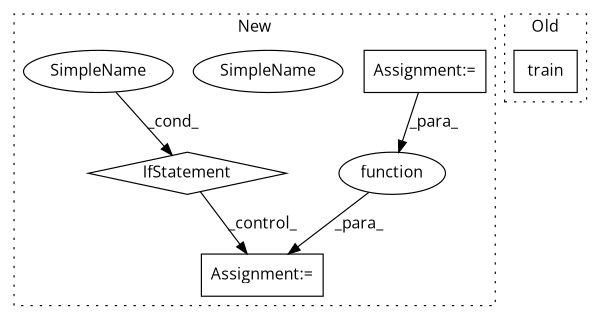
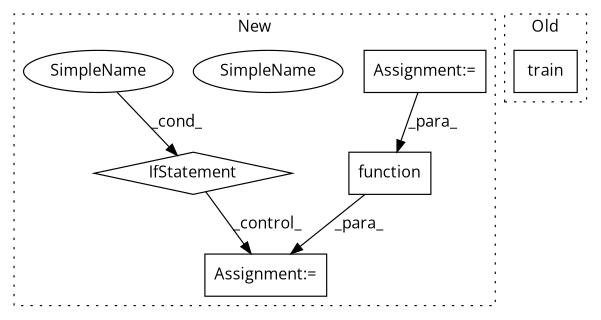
node "function": shape ellipse -> box
